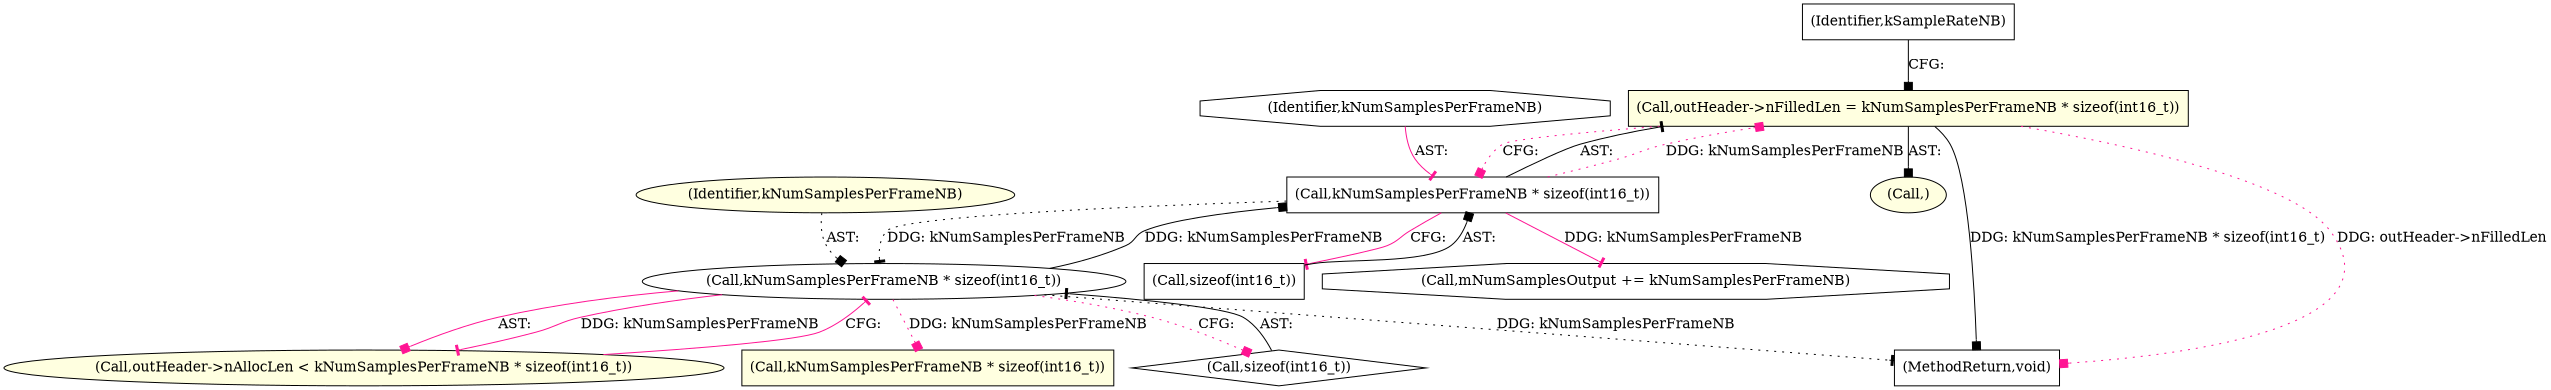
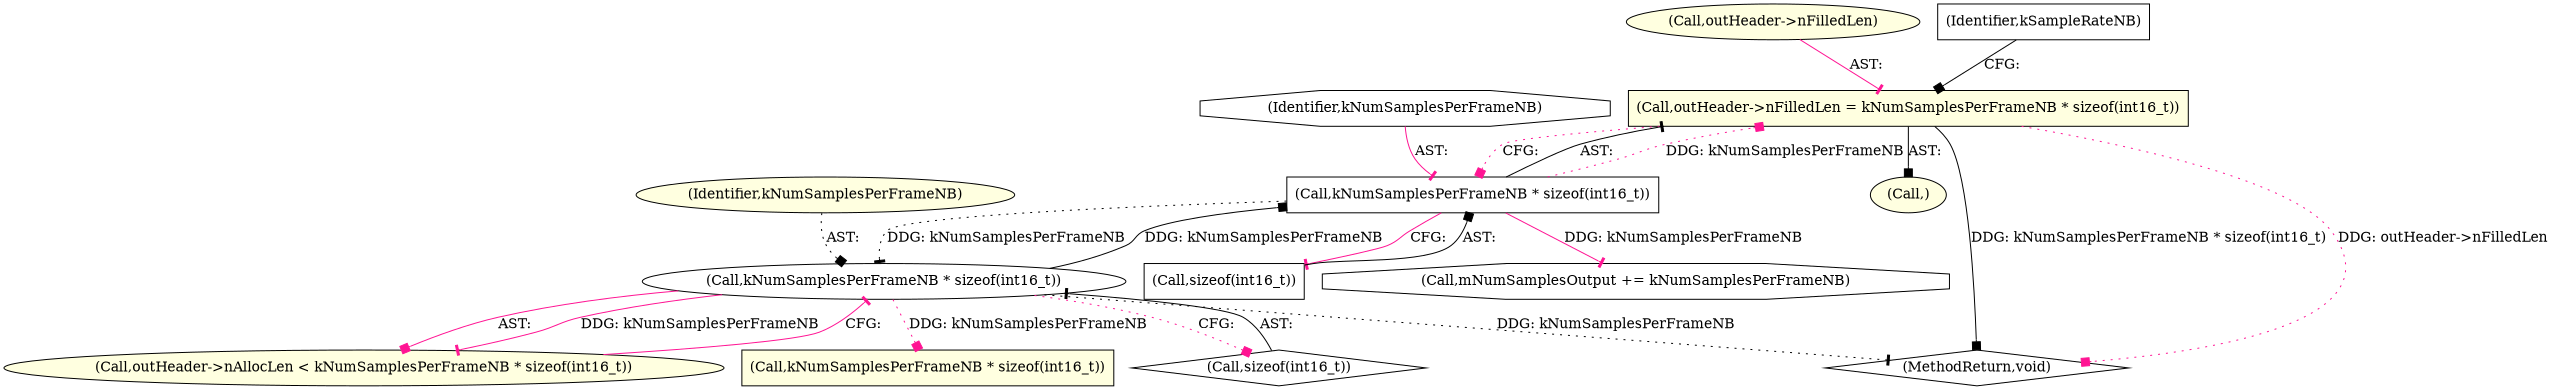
node "(Call,outHeader->nFilledLen)": added
node "(MethodReturn,void)": shape box -> diamond
